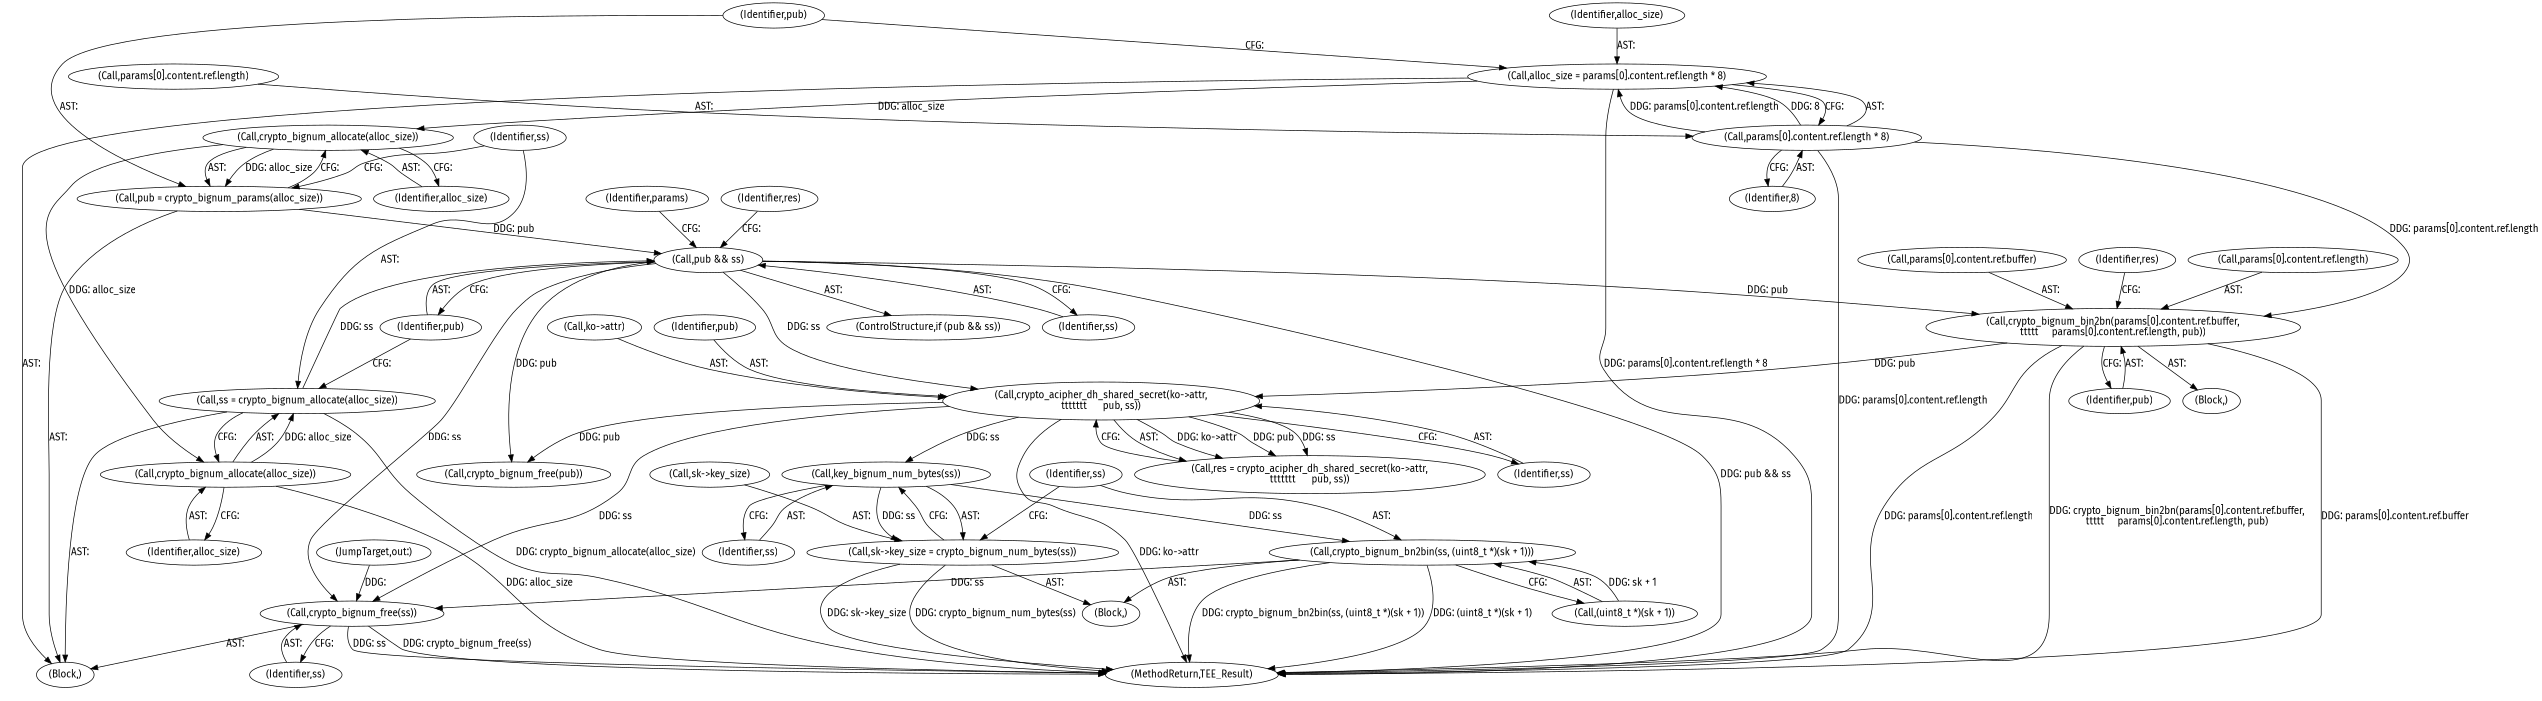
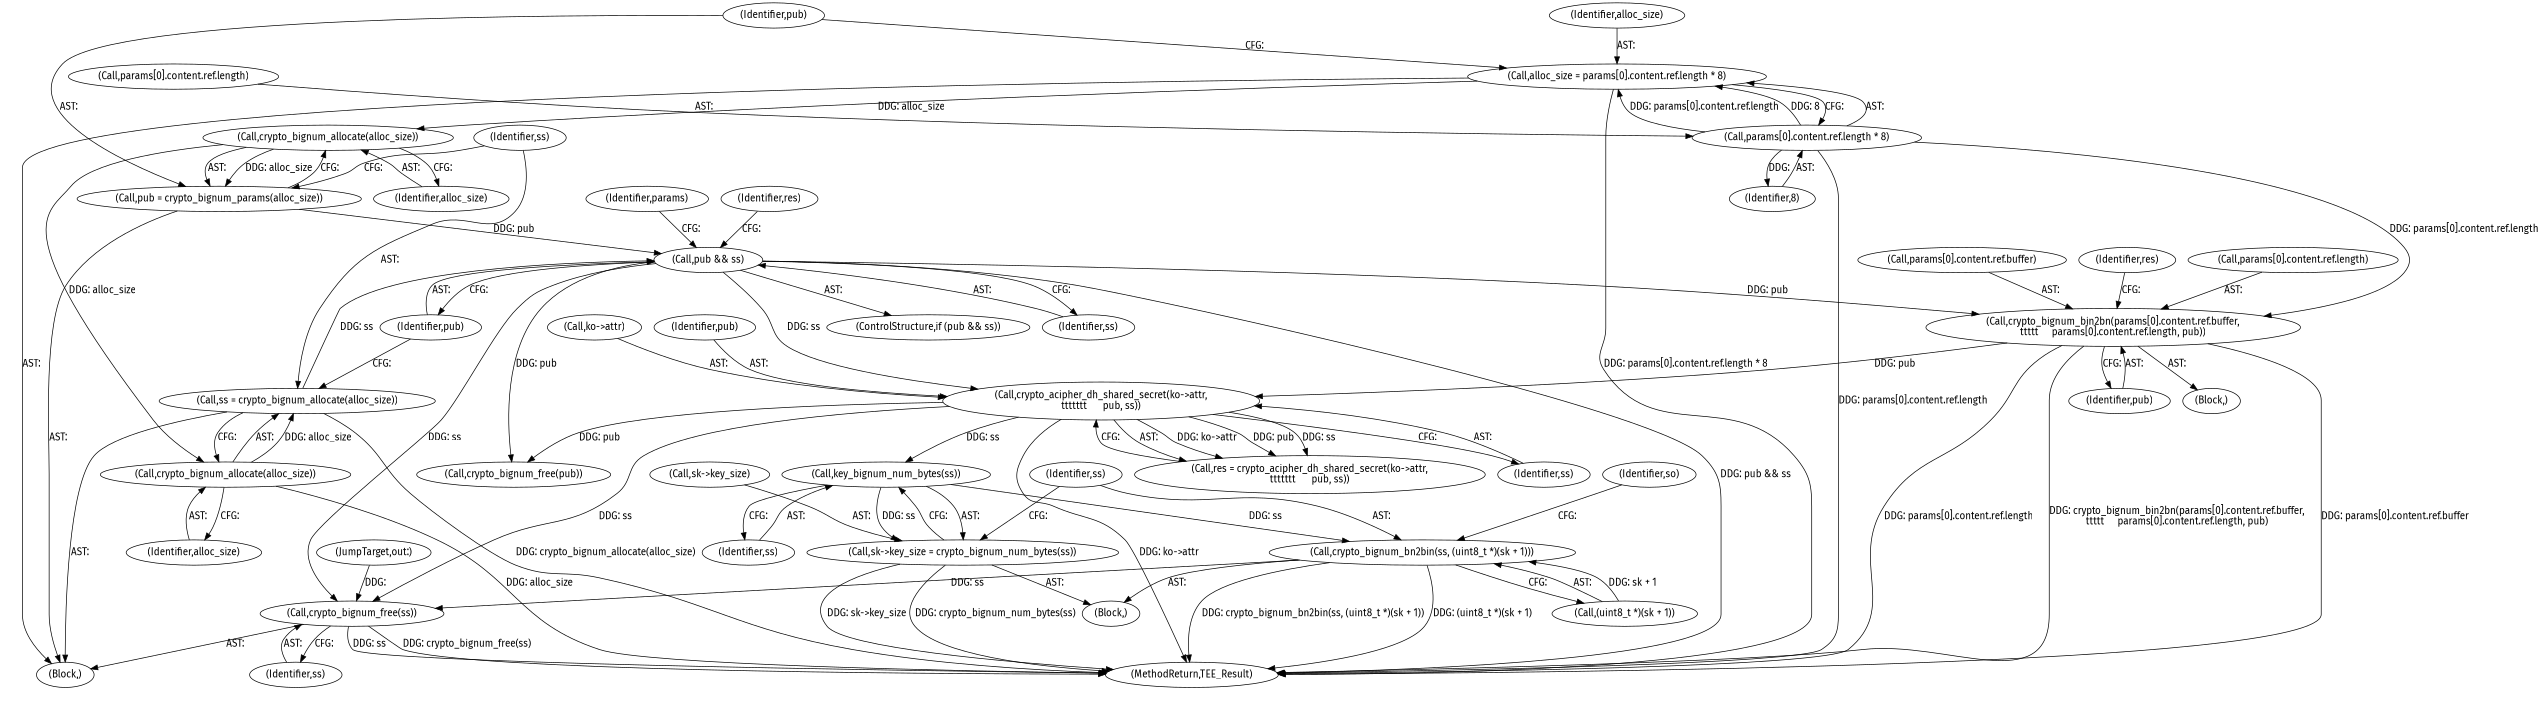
edge "(Call,params[0].content.ref.length * 8)" -> "(Identifier,8)": label "CFG: " -> "DDG: "
node "(Identifier,so)": added
